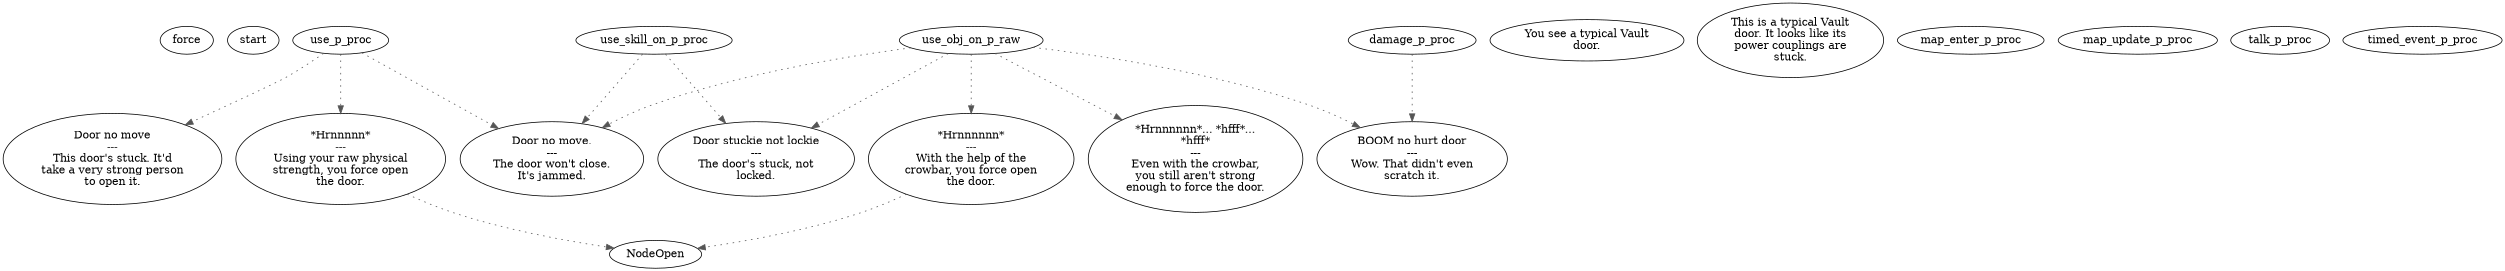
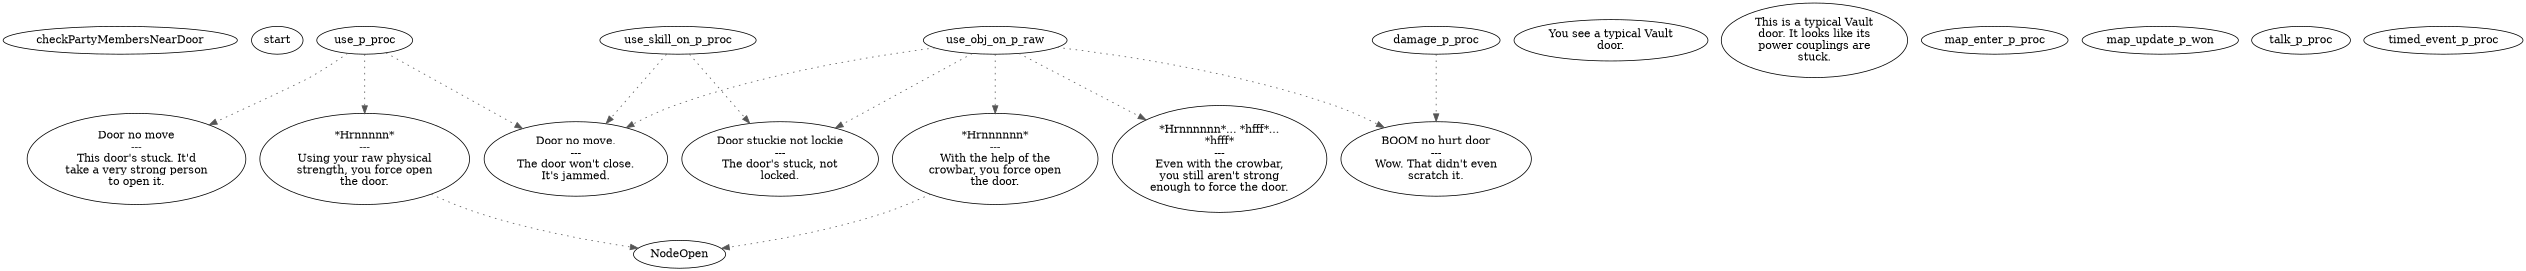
node "force": label "force" -> "checkPartyMembersNearDoor"
node "map_update_p_proc": label "map_update_p_proc" -> "map_update_p_won"
